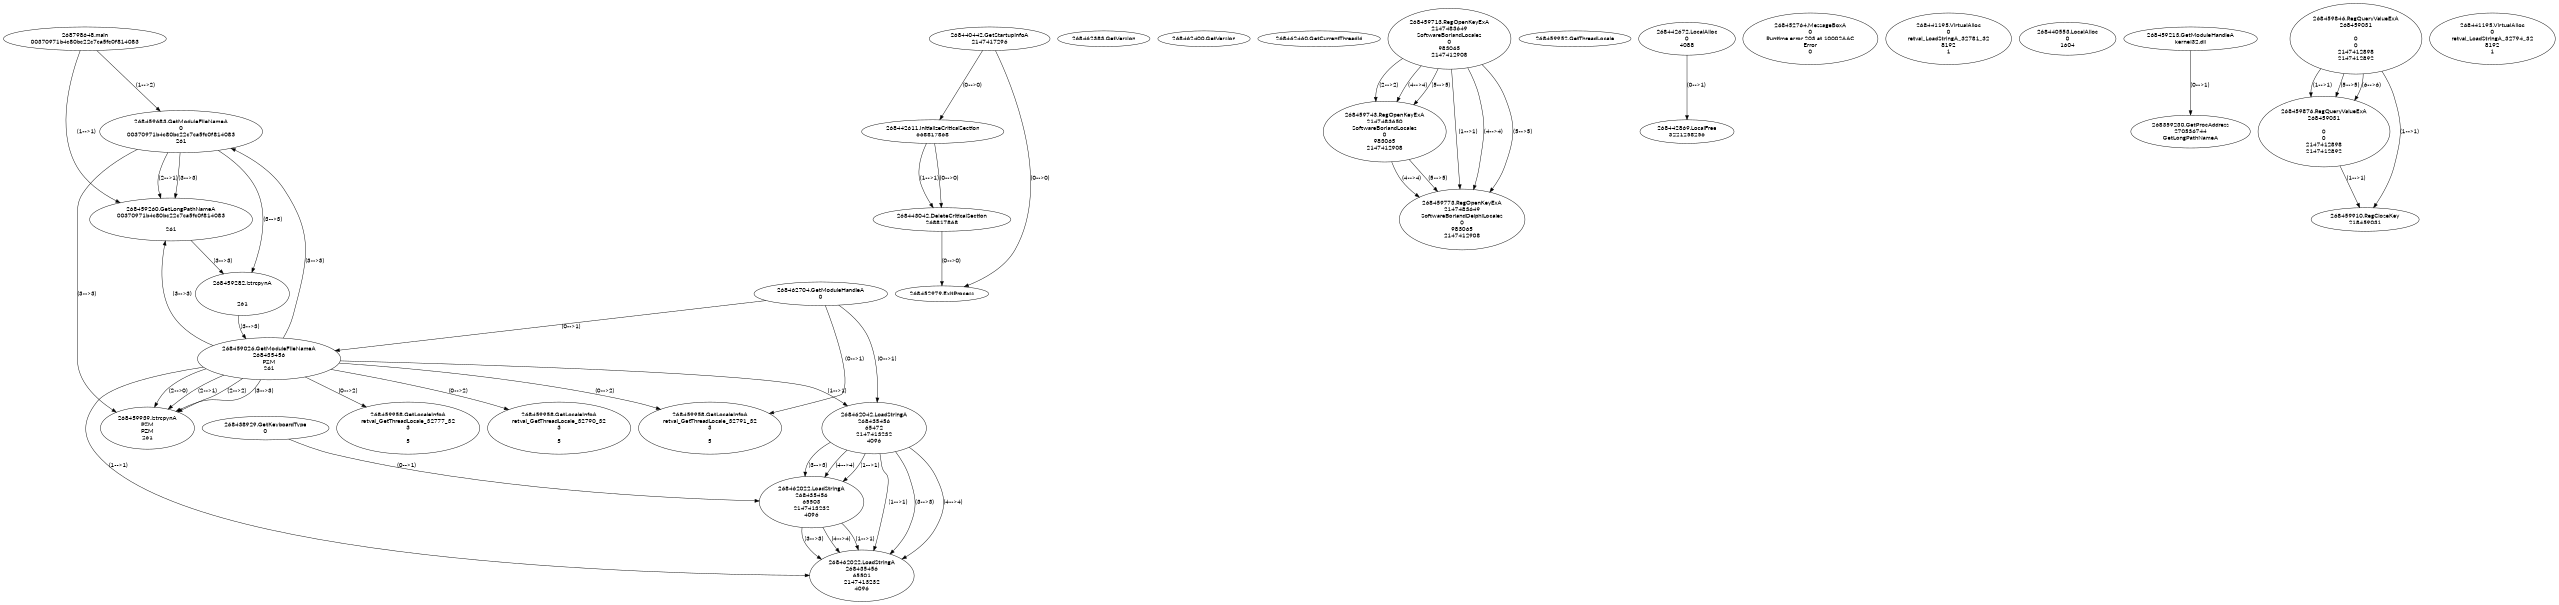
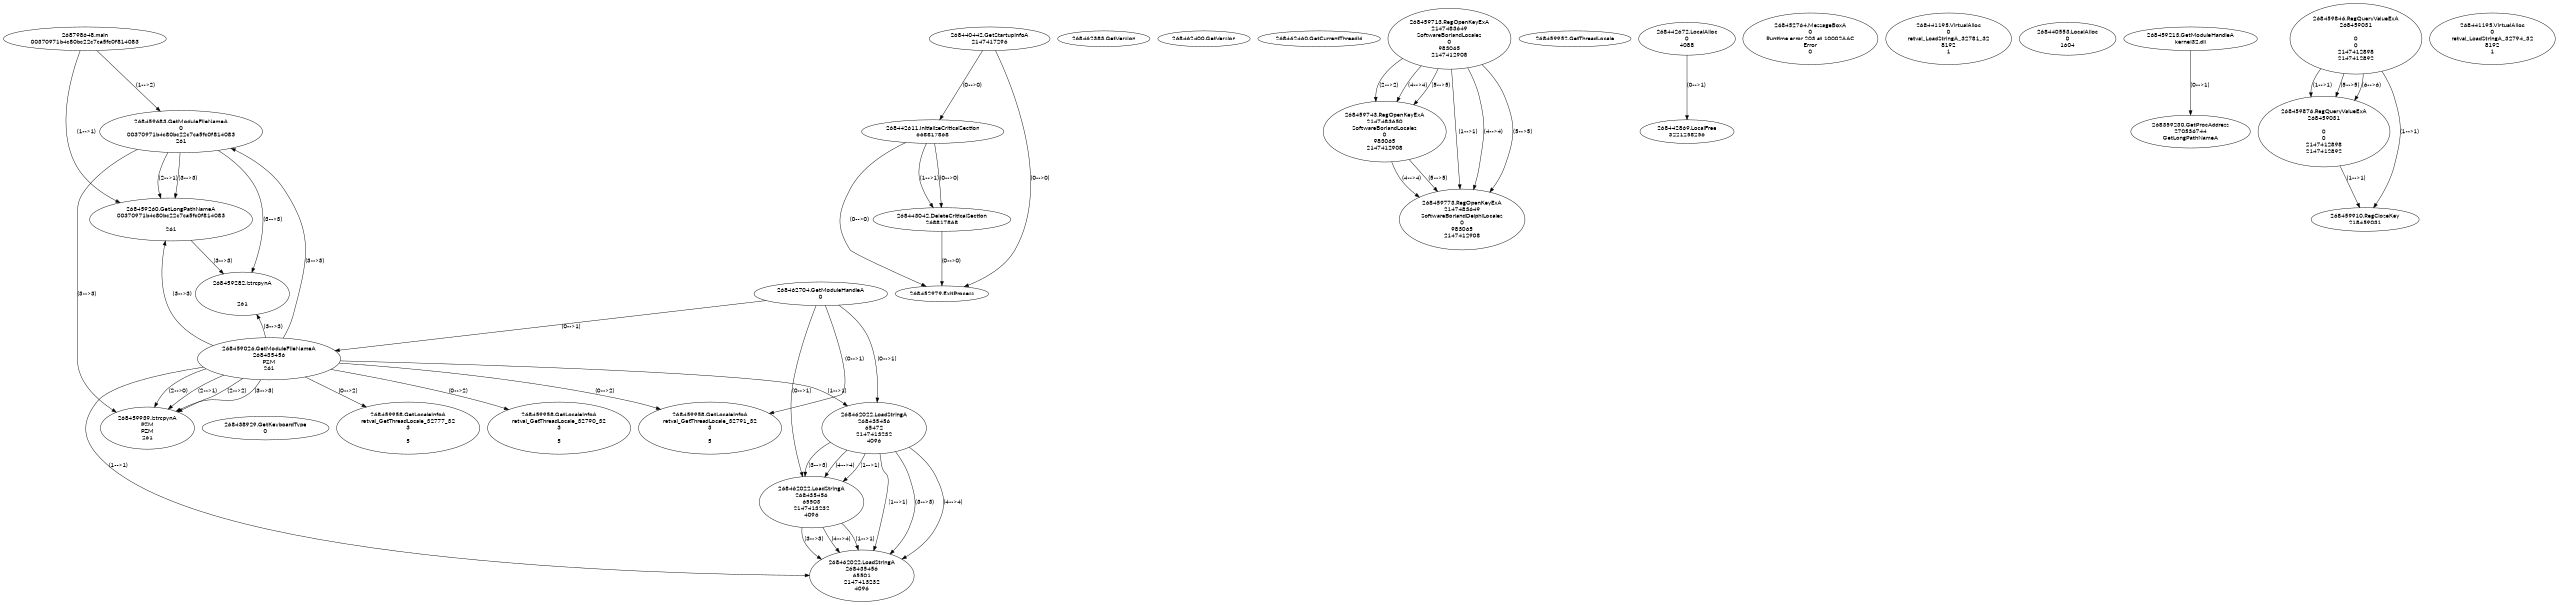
edge "268442611.InitializeCriticalSection 668817868" -> "268452979.ExitProcess": added, label "(0-->0)"
edge "268459282.lstrcpynA 261" -> "268459026.GetModuleFileNameA 268435456 PZM 261": reversed
node "268462042.LoadStringA 268435456 65472 2147413232 4096": label "268462042.LoadStringA 268435456 65472 2147413232 4096" -> "268462022.LoadStringA 268435456 65472 2147413232 4096"
edge "268438929.GetKeyboardType 0" -> "268462022.LoadStringA 268435456 65503 2147413232 4096": now "268462704.GetModuleHandleA 0" -> "268462022.LoadStringA 268435456 65503 2147413232 4096"
